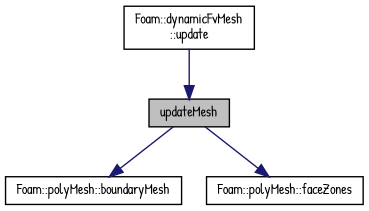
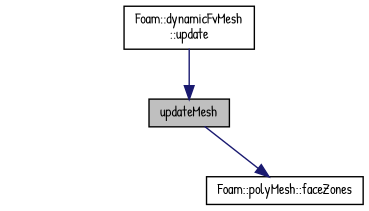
node "Foam::polyMesh::boundaryMesh": removed
